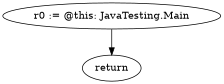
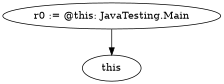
node "return": label "return" -> "this"
